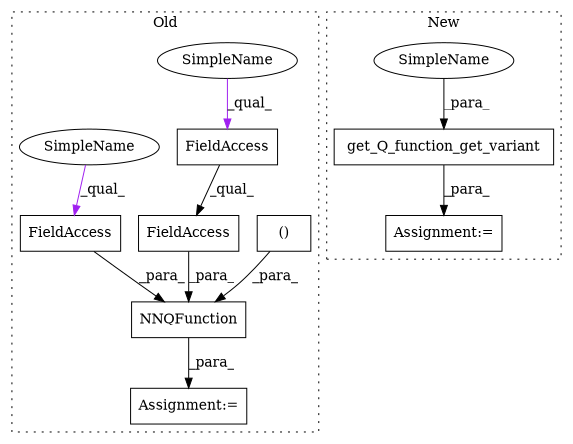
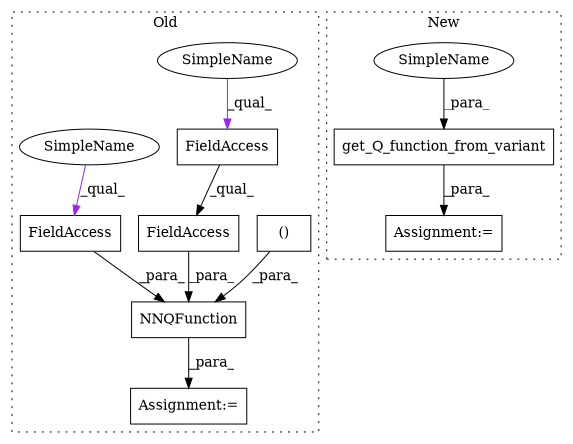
node "get_Q_function_get_variant": label "get_Q_function_get_variant" -> "get_Q_function_from_variant"
